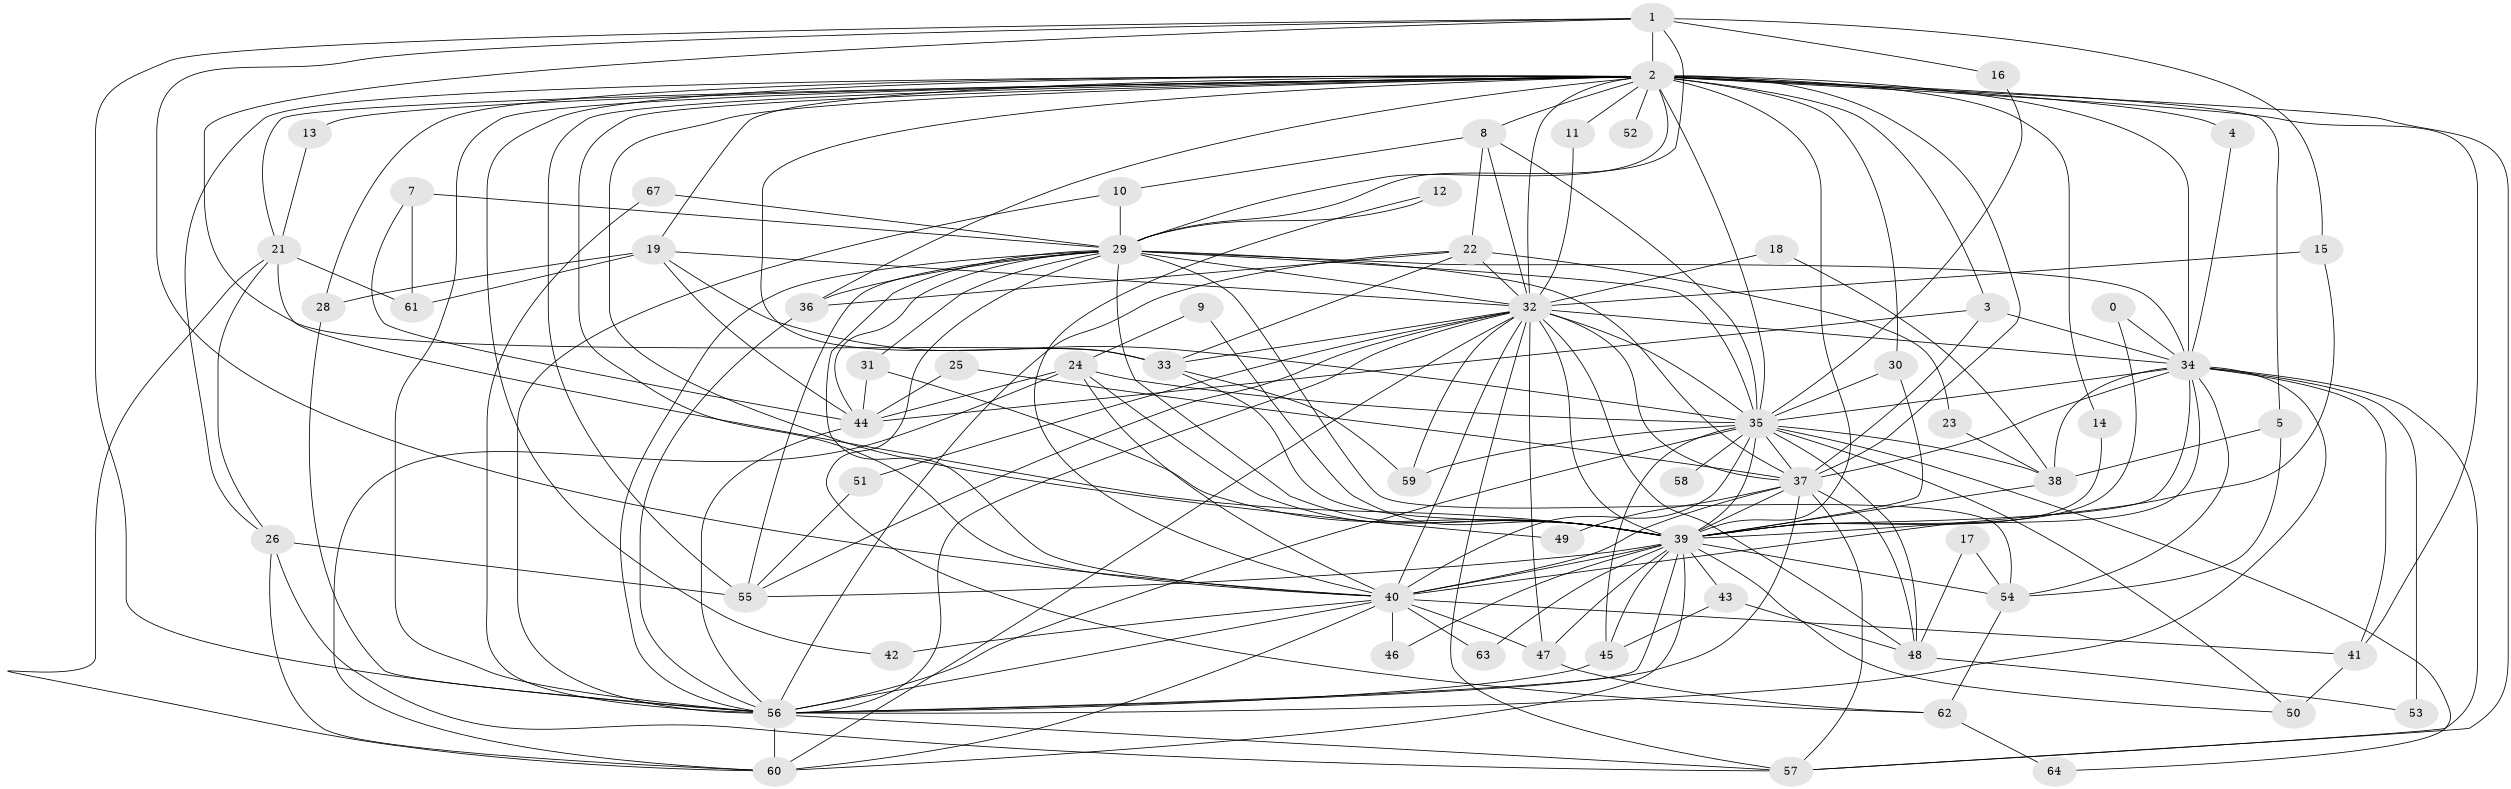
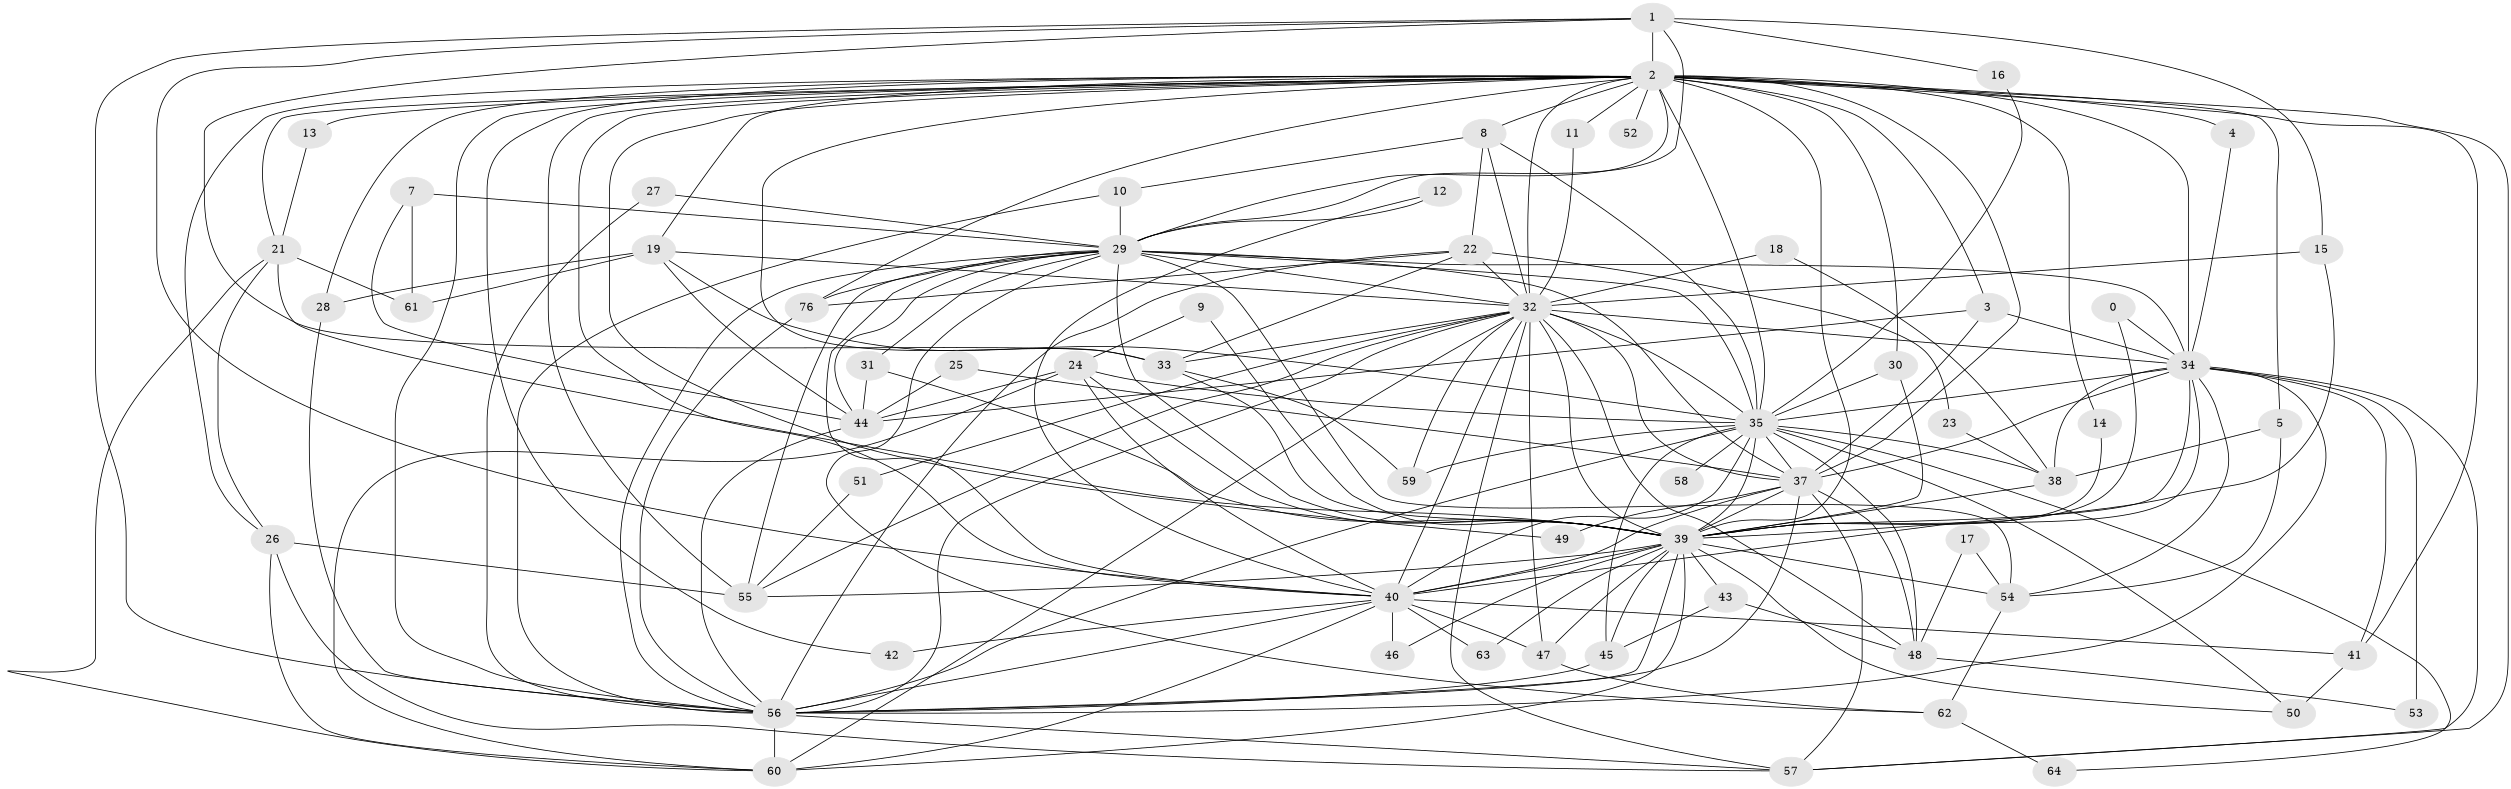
node "67": label "67" -> "27"
node "36": label "36" -> "76"
